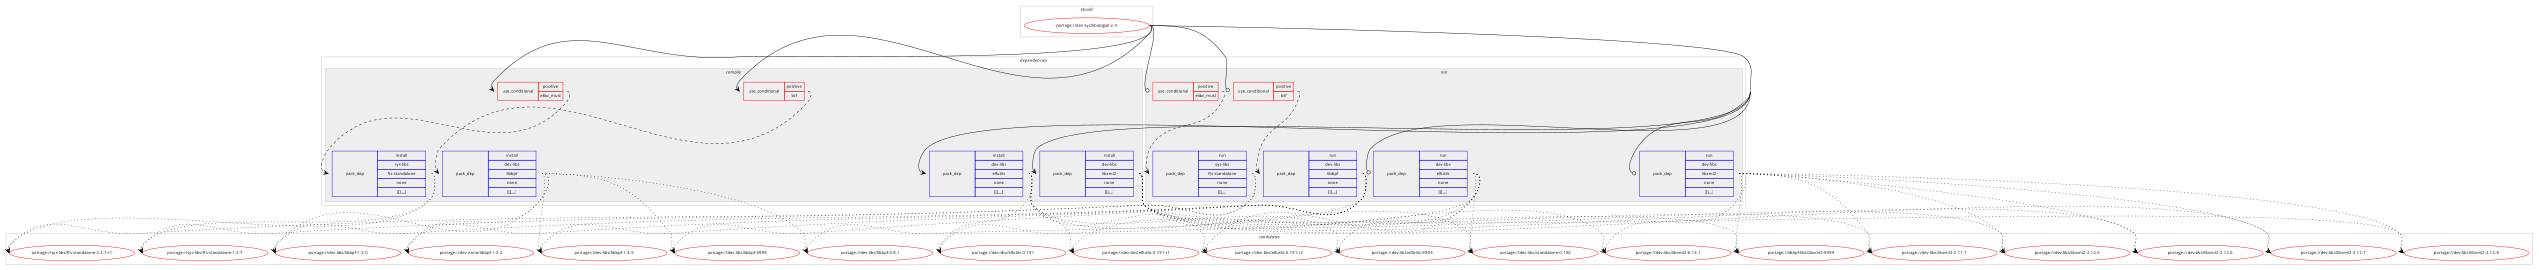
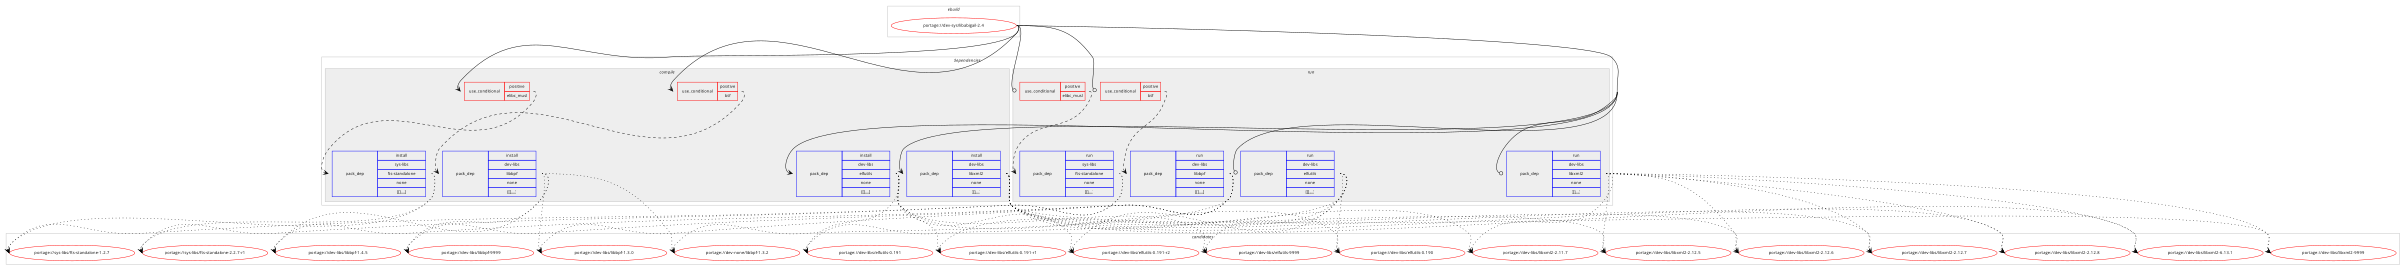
node "portage://dev-libs/libbpf-0.8.1": removed
node "portage://dev-libs/standalone-0.190": label "portage://dev-libs/standalone-0.190" -> "portage://dev-libs/elfutils-0.190"
node "portage://libbpf-libs/libxml2-9999": label "portage://libbpf-libs/libxml2-9999" -> "portage://dev-libs/libxml2-9999"
